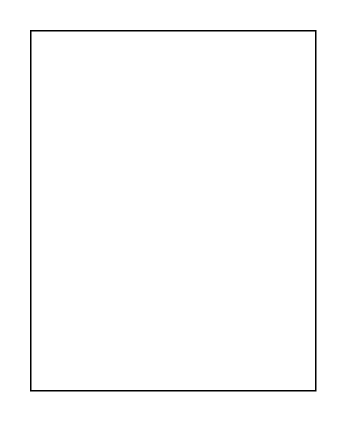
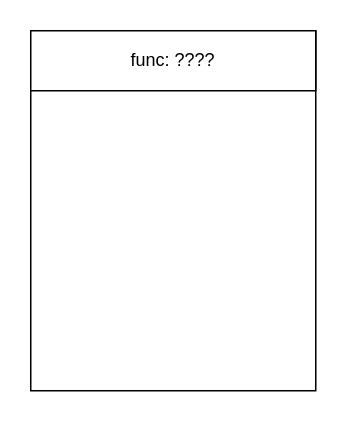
node "func: ????": added
